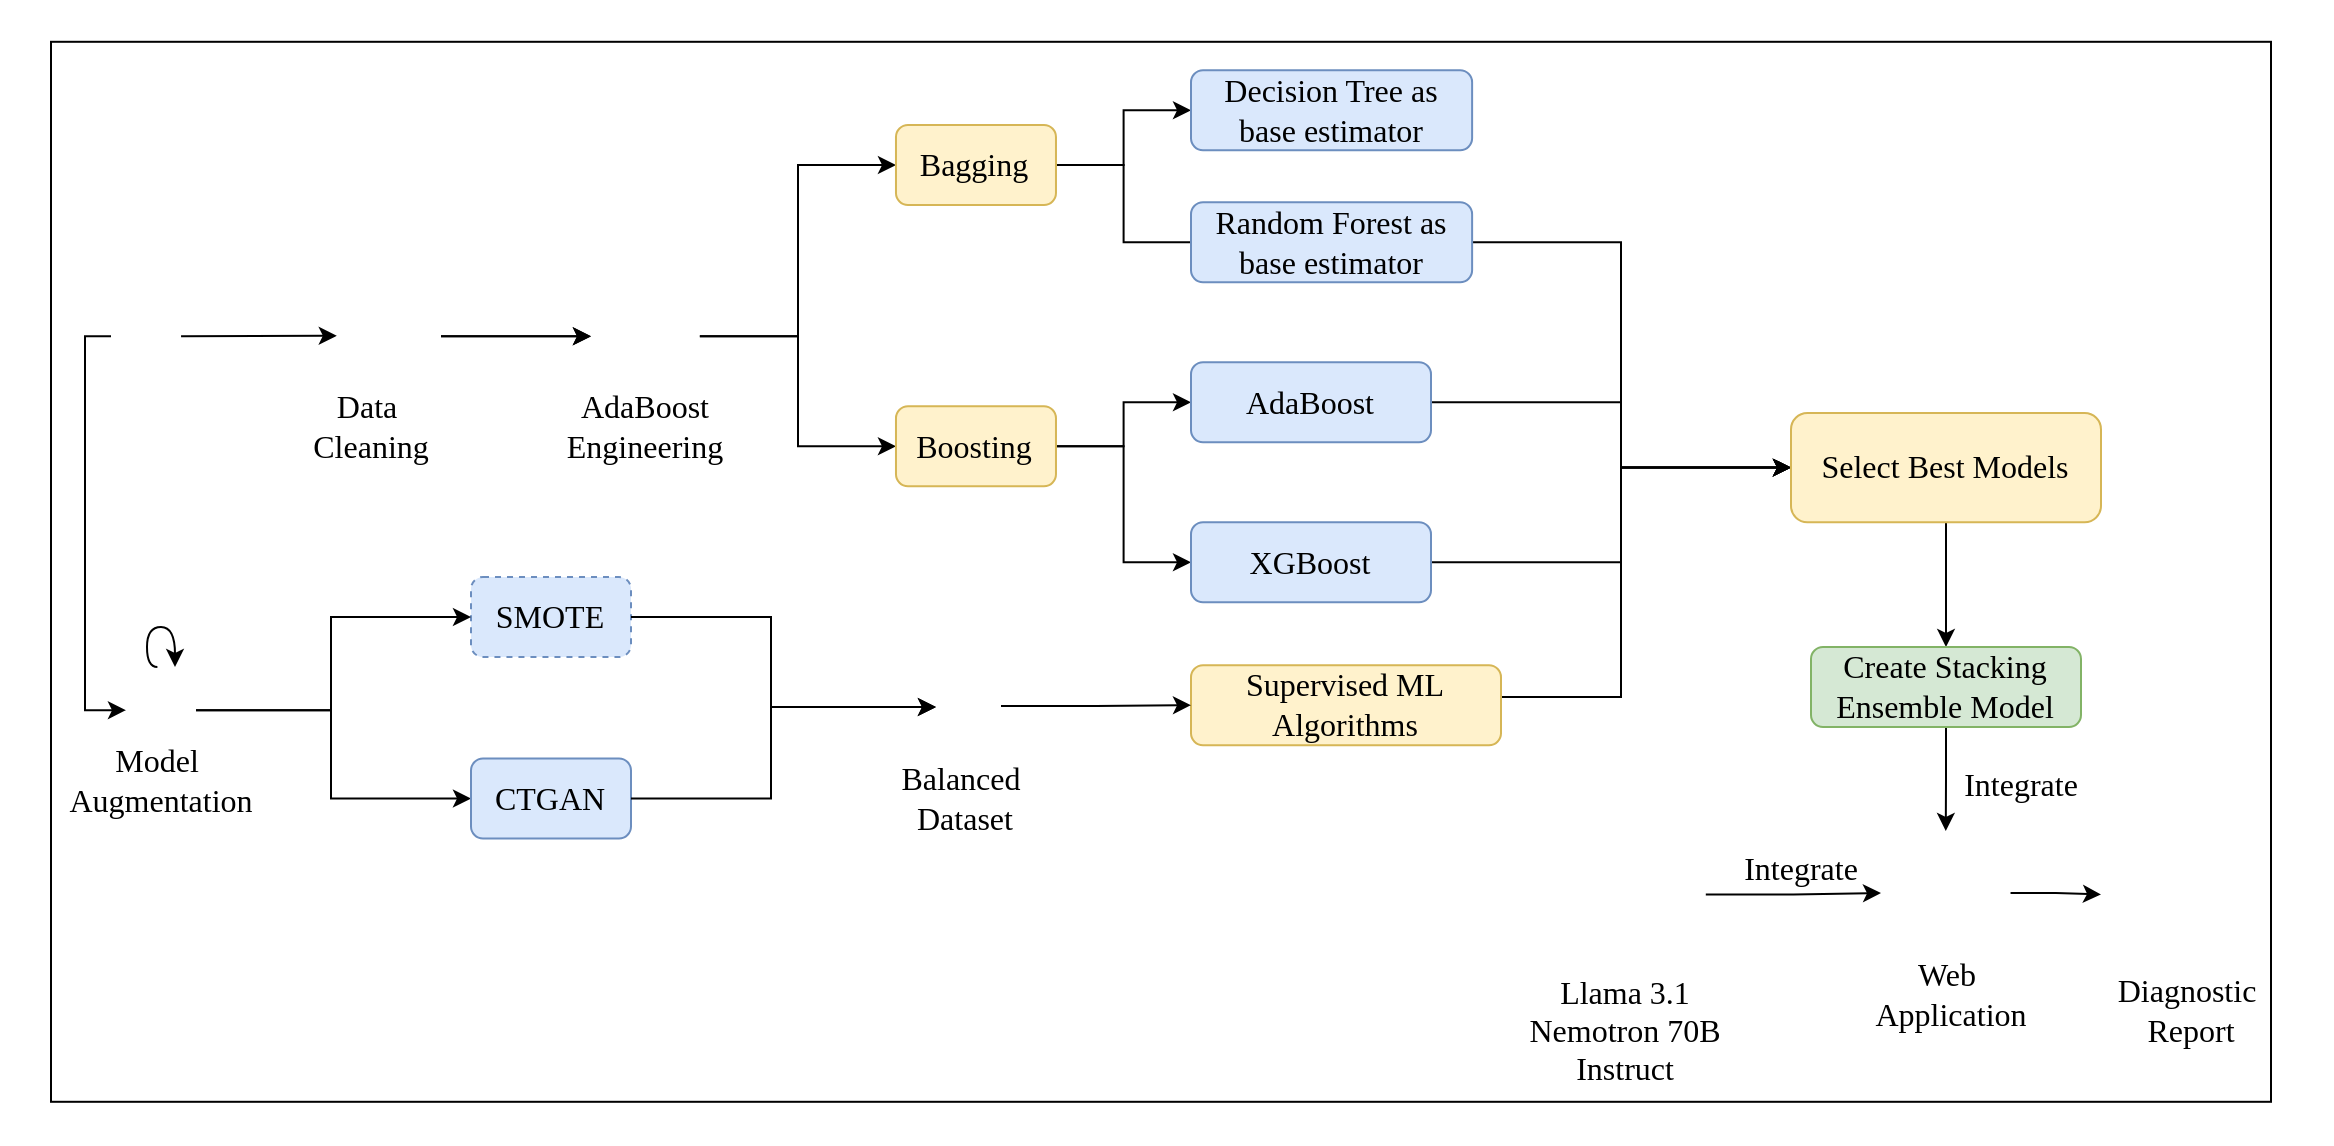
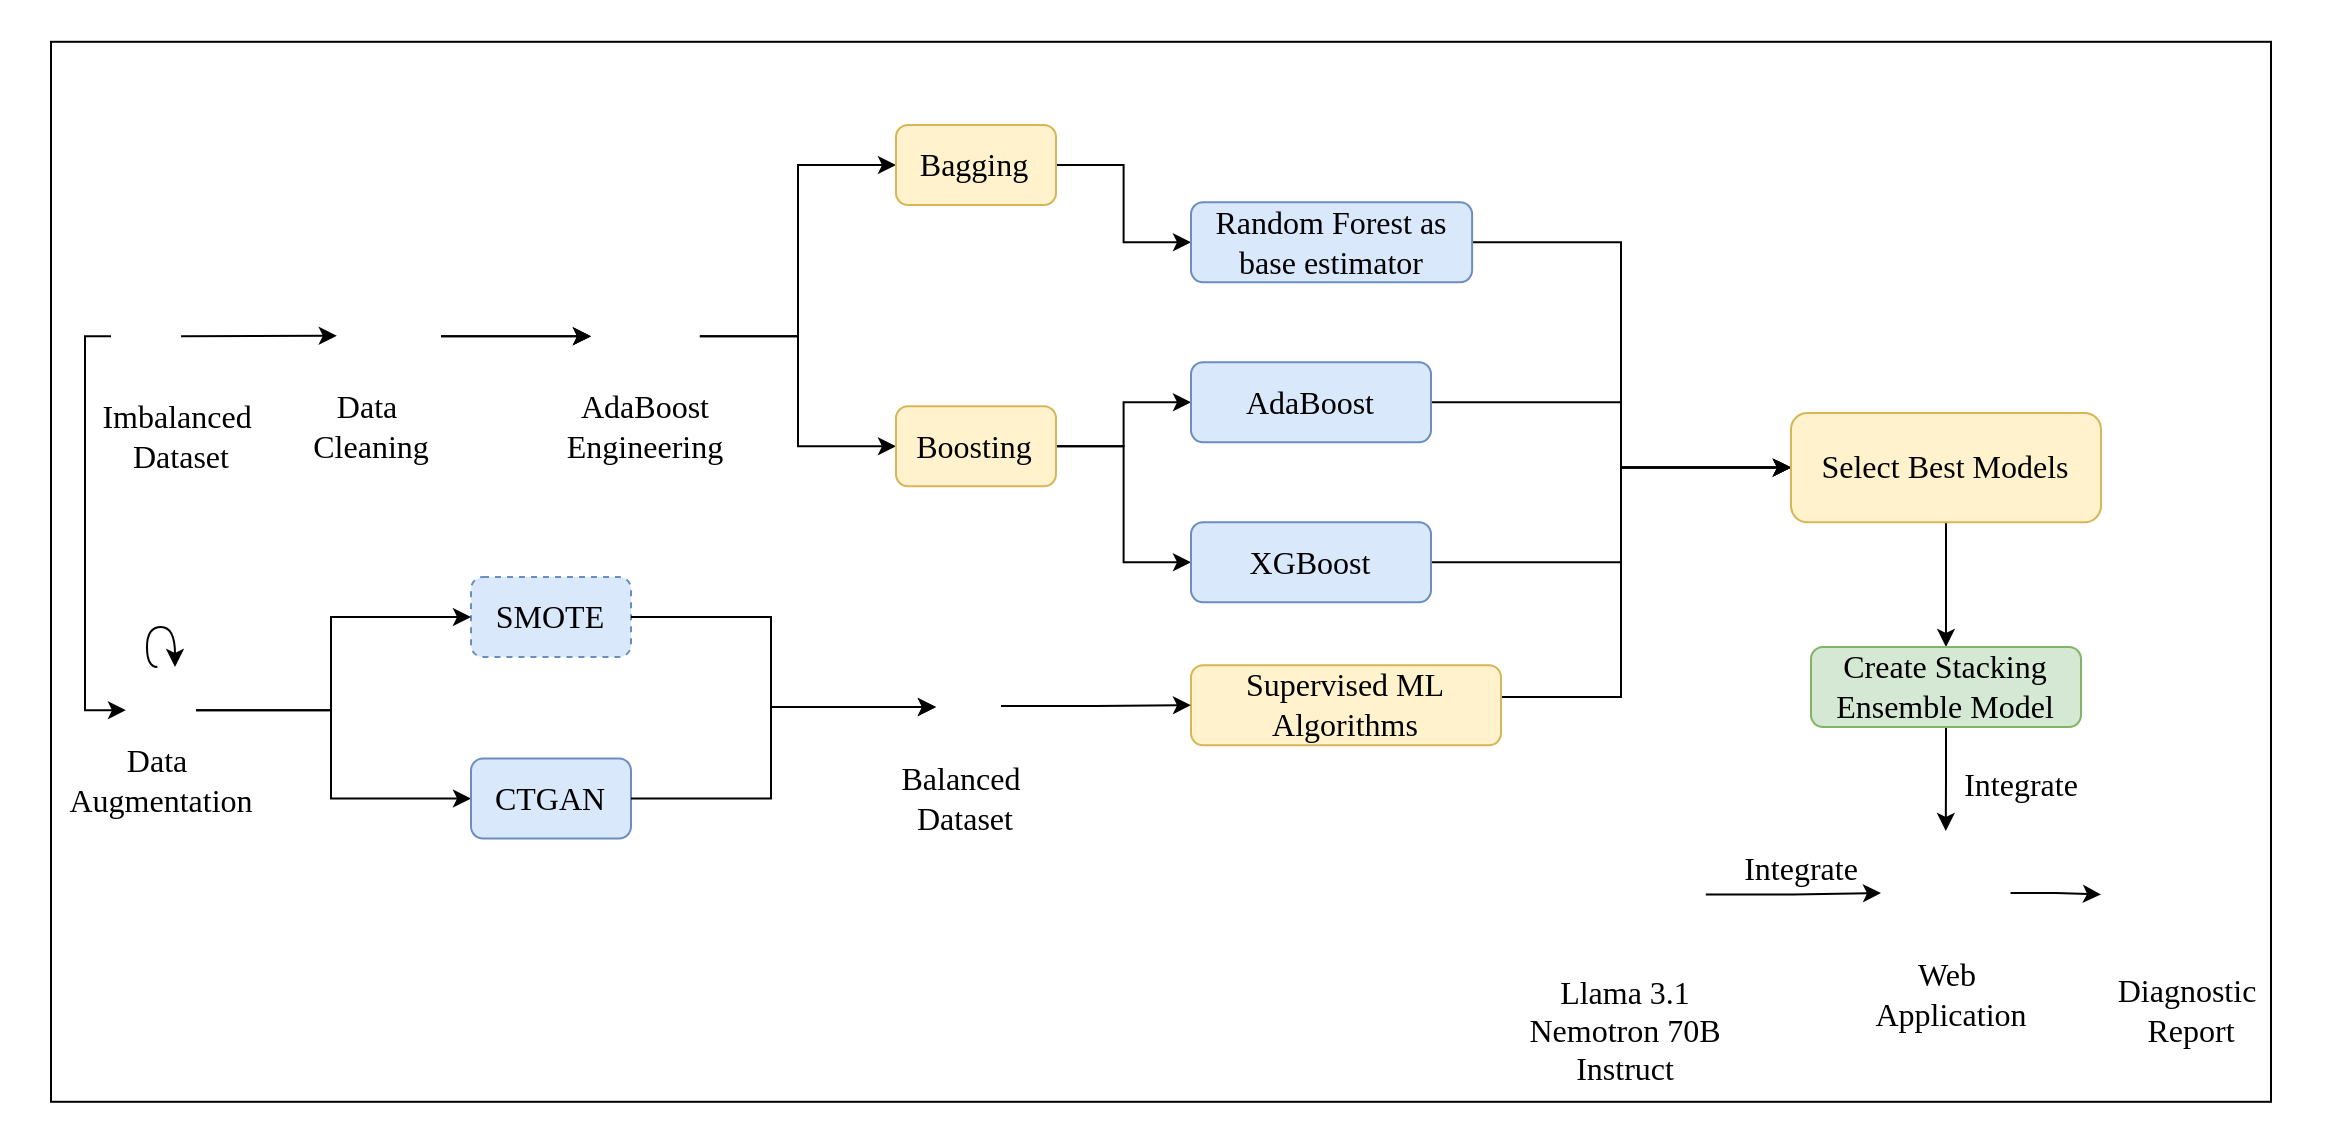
edge "Bagging" -> "Decision Tree as base estimator": removed
node "Decision Tree as base estimator": removed
edge "Bagging" -- "Random Forest as base estimator": arrowhead none -> classic
node "Imbalanced Dataset": added
node "Model Augmentation": label "Model Augmentation" -> "Data Augmentation"
